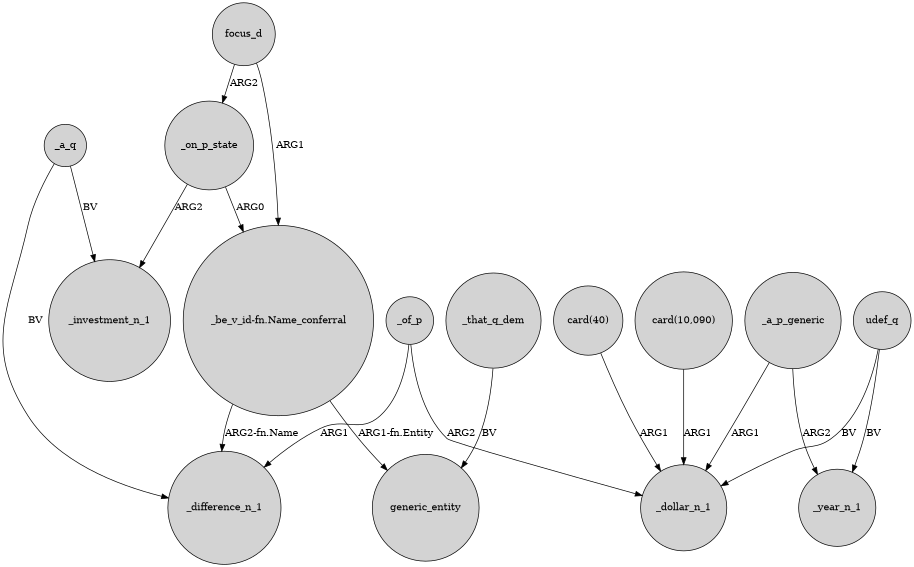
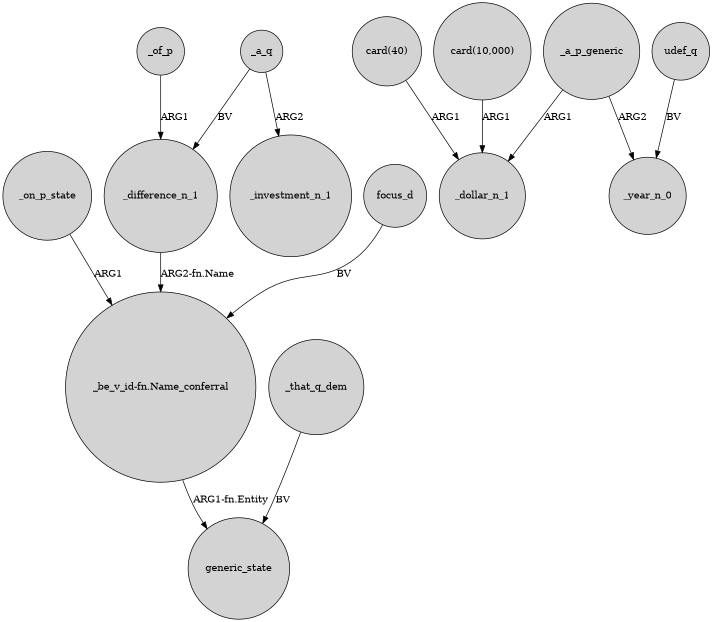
edge "focus_d" -> "_on_p_state": removed, label "ARG2"
edge "focus_d" -> "_be_v_id-fn.Name_conferral": label "ARG1" -> "BV"
edge "_a_q" -> "_investment_n_1": label "BV" -> "ARG2"
edge "_on_p_state" -> "_be_v_id-fn.Name_conferral": label "ARG0" -> "ARG1"
edge "_on_p_state" -> "_investment_n_1": removed, label "ARG2"
node "card(10,090)": label "card(10,090)" -> "card(10,000)"
edge "_be_v_id-fn.Name_conferral" -> "_difference_n_1": reversed
edge "udef_q" -> "_dollar_n_1": removed, label "BV"
edge "_of_p" -> "_dollar_n_1": removed, label "ARG2"
node "generic_entity": label "generic_entity" -> "generic_state"
node "_year_n_1": label "_year_n_1" -> "_year_n_0"
